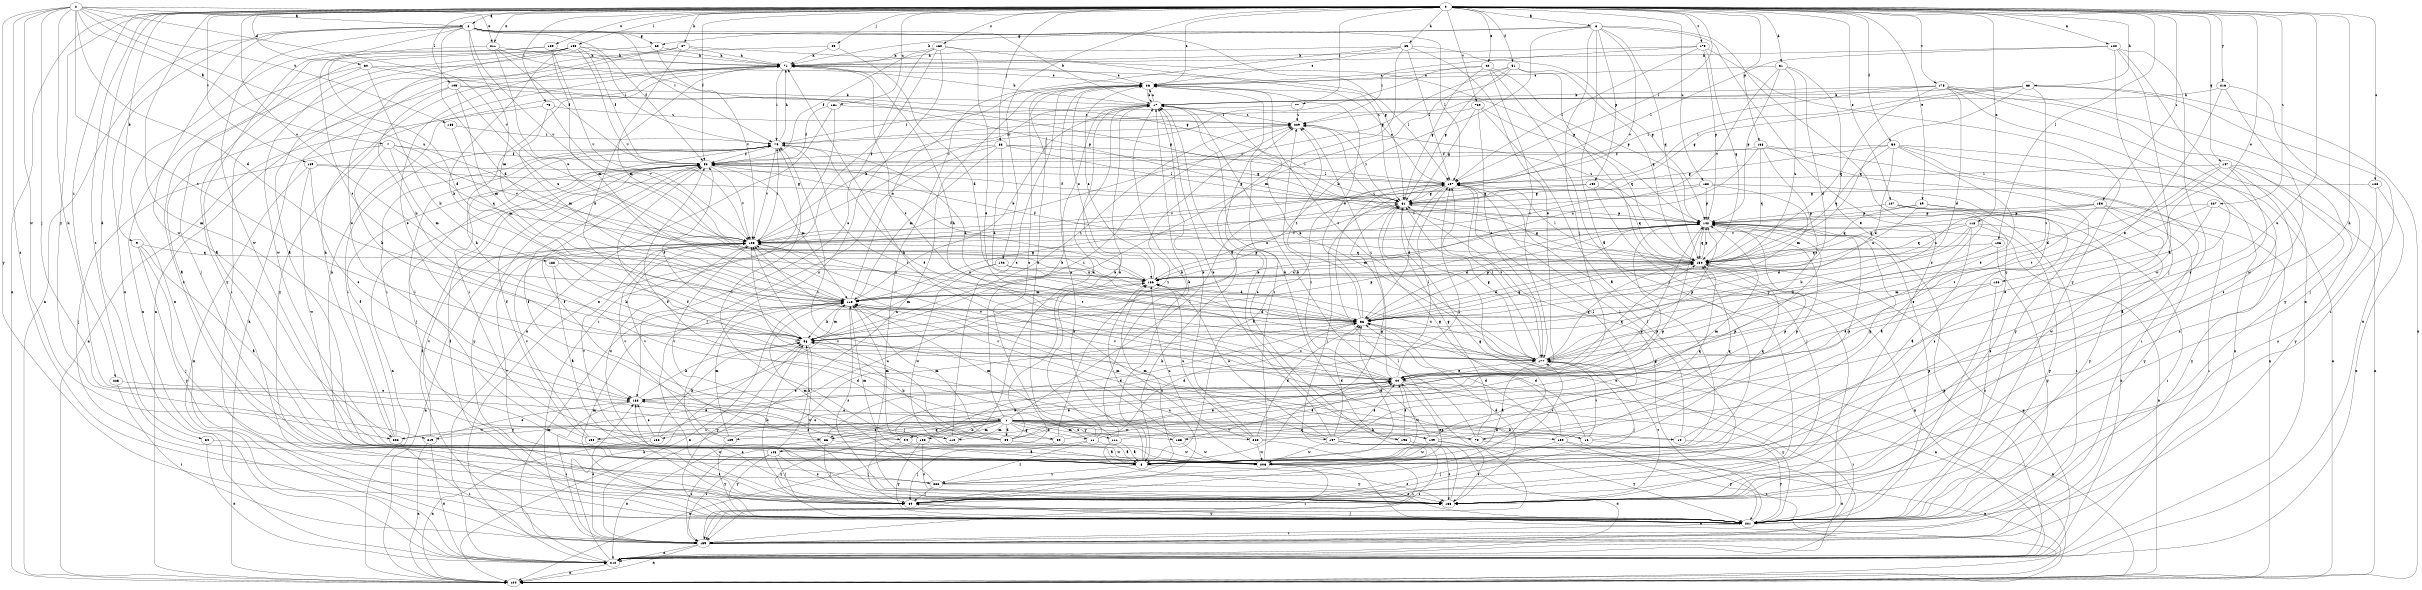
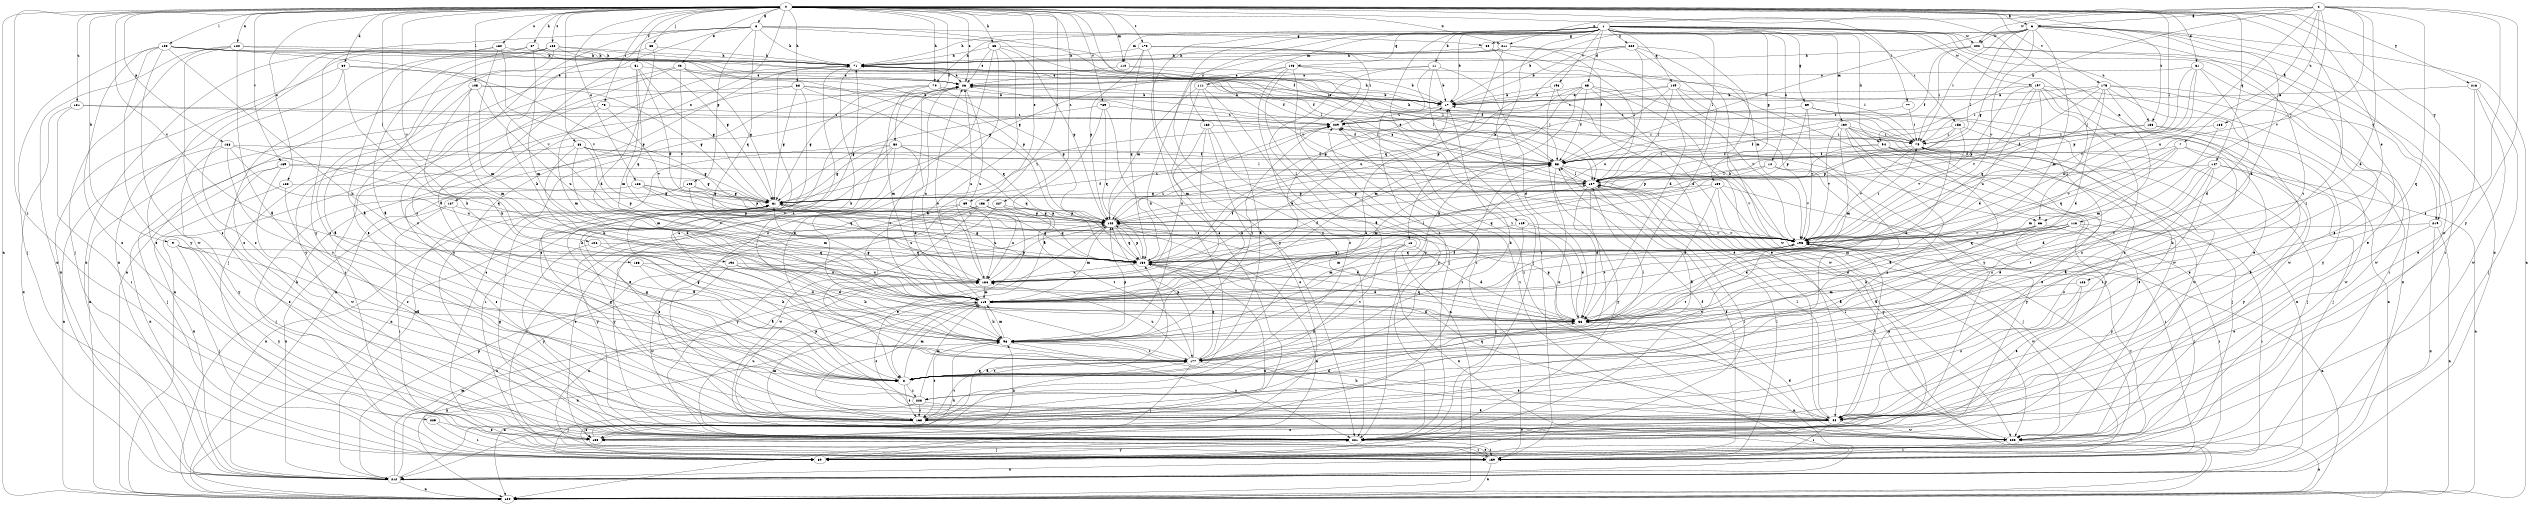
edge "60" -> "195": label "v" -> "m"
edge "2" -> "177": label "t" -> "q"
edge "83" -> "142": now "83" -> "150"
edge "192" -> "98": label "m" -> "k"
edge "11" -> "195": now "59" -> "195"
edge "133" -> "1": reversed
edge "98" -> "168": label "w" -> "s"
node "34": removed
